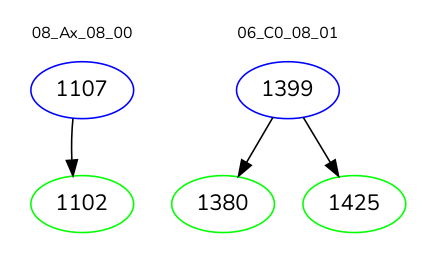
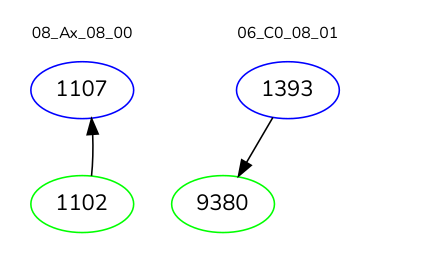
node "1399": label "1399" -> "1393"
edge "1107" -> "1102": reversed
node "1380": label "1380" -> "9380"
node "1425": removed
